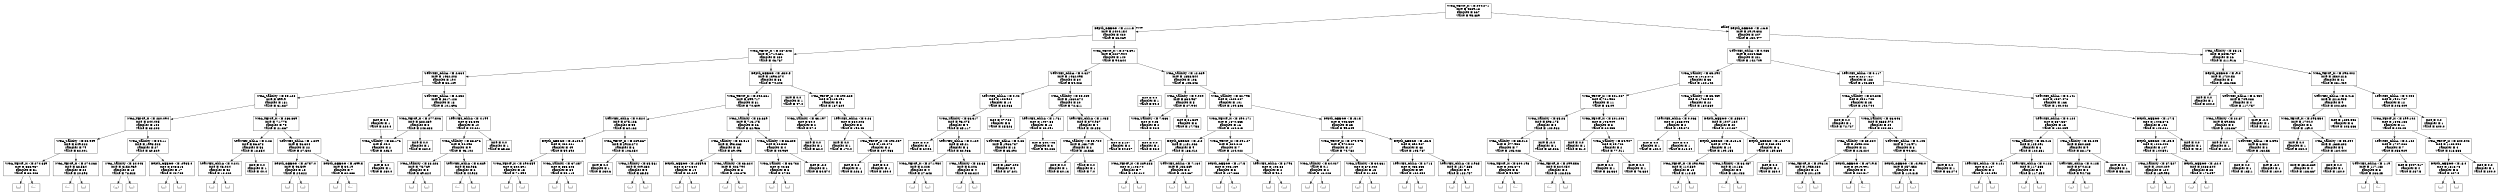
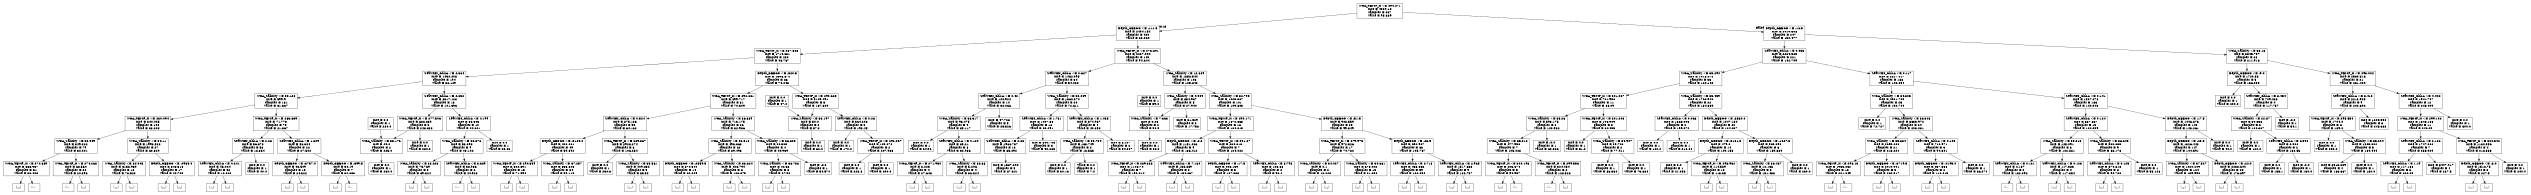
node "WOA_Salinity <= 34.027 value = 0.1 samples = 2 value = 18.223": label "WOA_Salinity <= 34.027 value = 0.1 samples = 2 value = 18.223" -> "WOA_Salinity <= 34.027 mse = 0.1 samples = 2 value = 18.223"
node "mse = 0.0 samples = 1 value = 21.053": added
